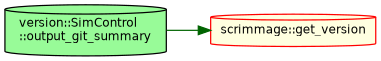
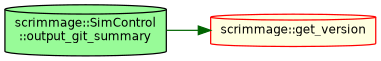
node "version::SimControl ::output_git_summary": label "version::SimControl ::output_git_summary" -> "scrimmage::SimControl ::output_git_summary"
